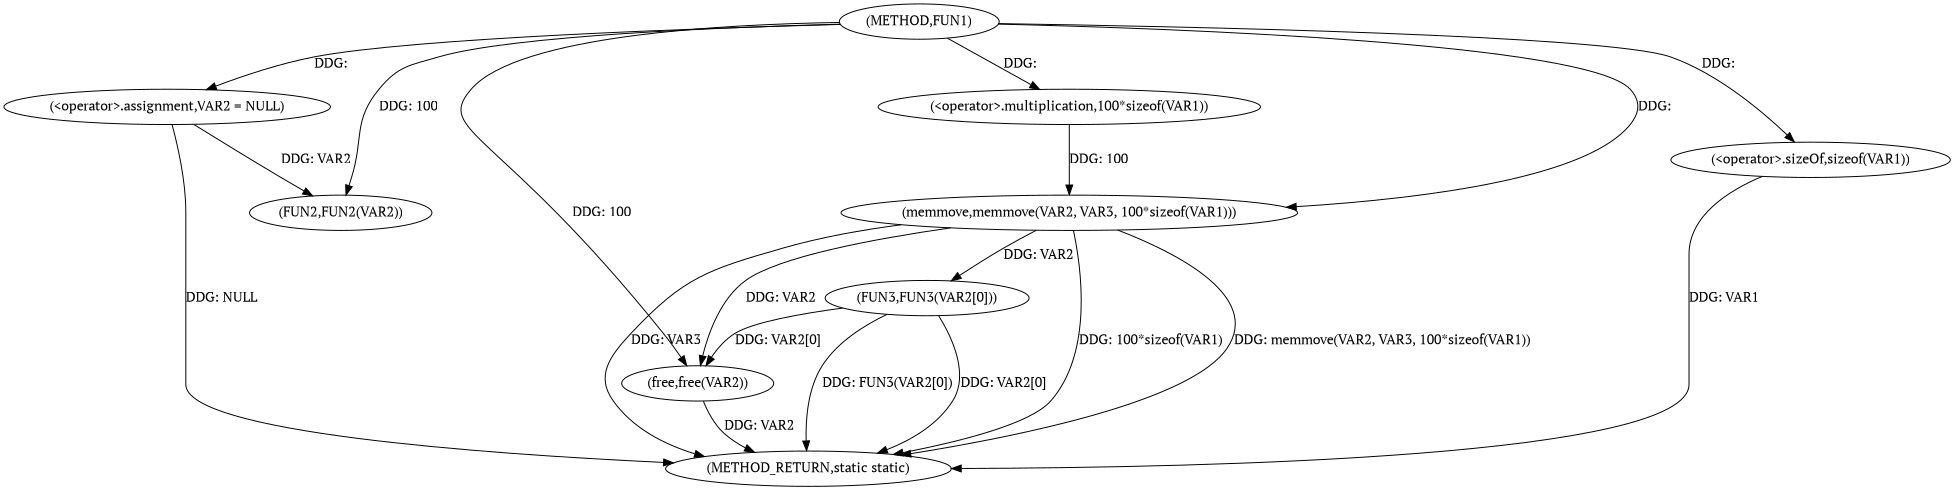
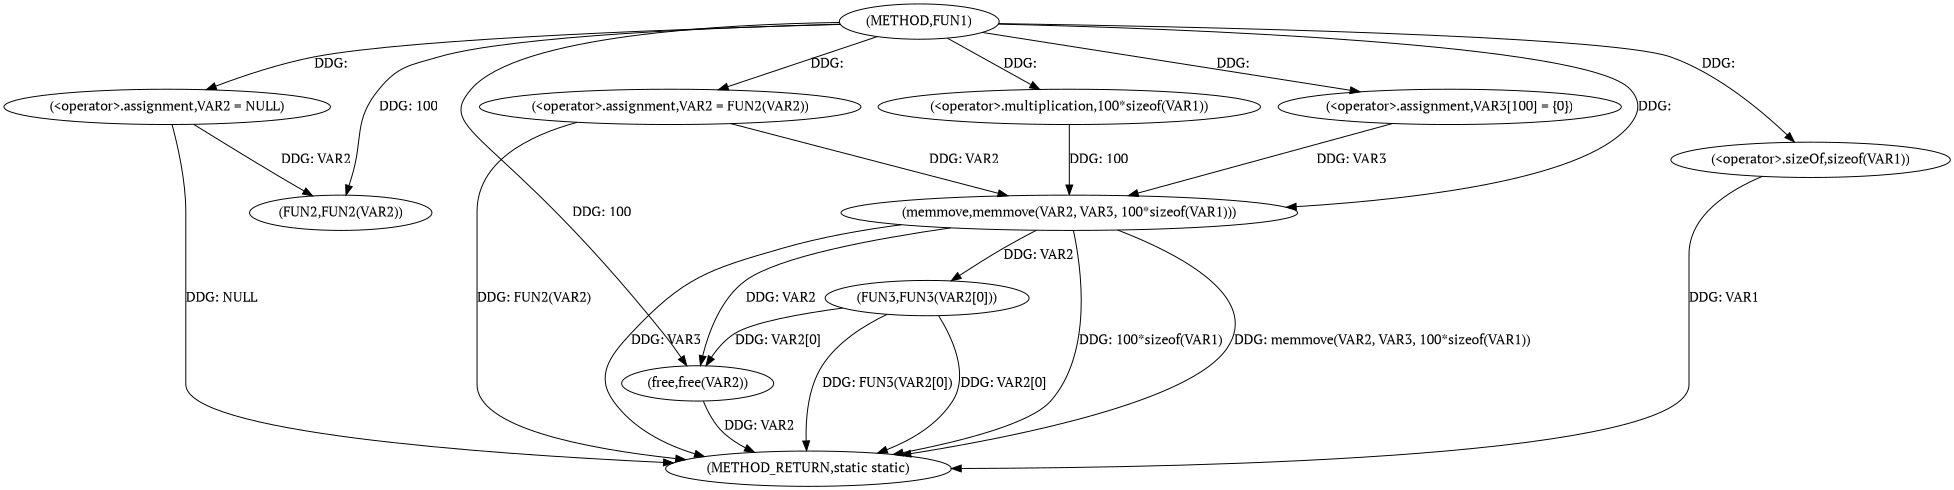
node "(<operator>.assignment,VAR2 = FUN2(VAR2))": added
node "(<operator>.assignment,VAR3[100] = {0})": added
